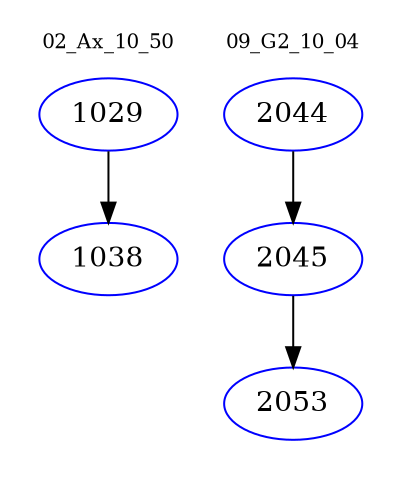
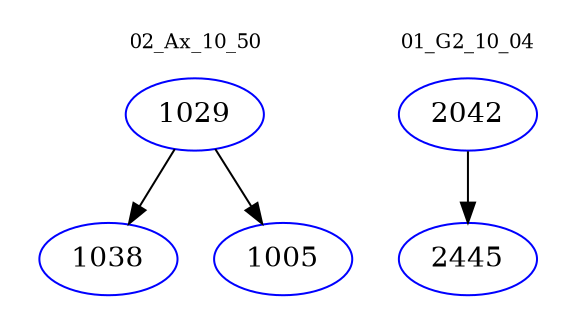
cluster "09_G2_10_04": label "09_G2_10_04" -> "01_G2_10_04"
node "2044": label "2044" -> "2042"
node "1005": added
node "2045": label "2045" -> "2445"
node "2053": removed
